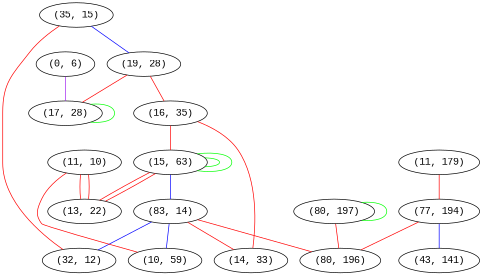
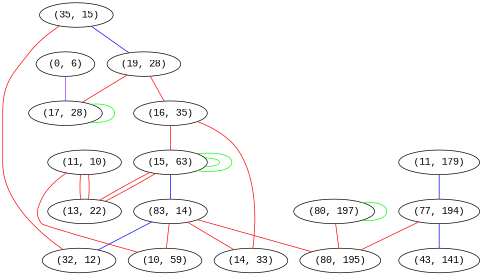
edge "(11, 179)" -- "(77, 194)": color red -> blue
edge "(83, 14)" -- "(10, 59)": color blue -> red
node "(80, 196)": label "(80, 196)" -> "(80, 195)"
